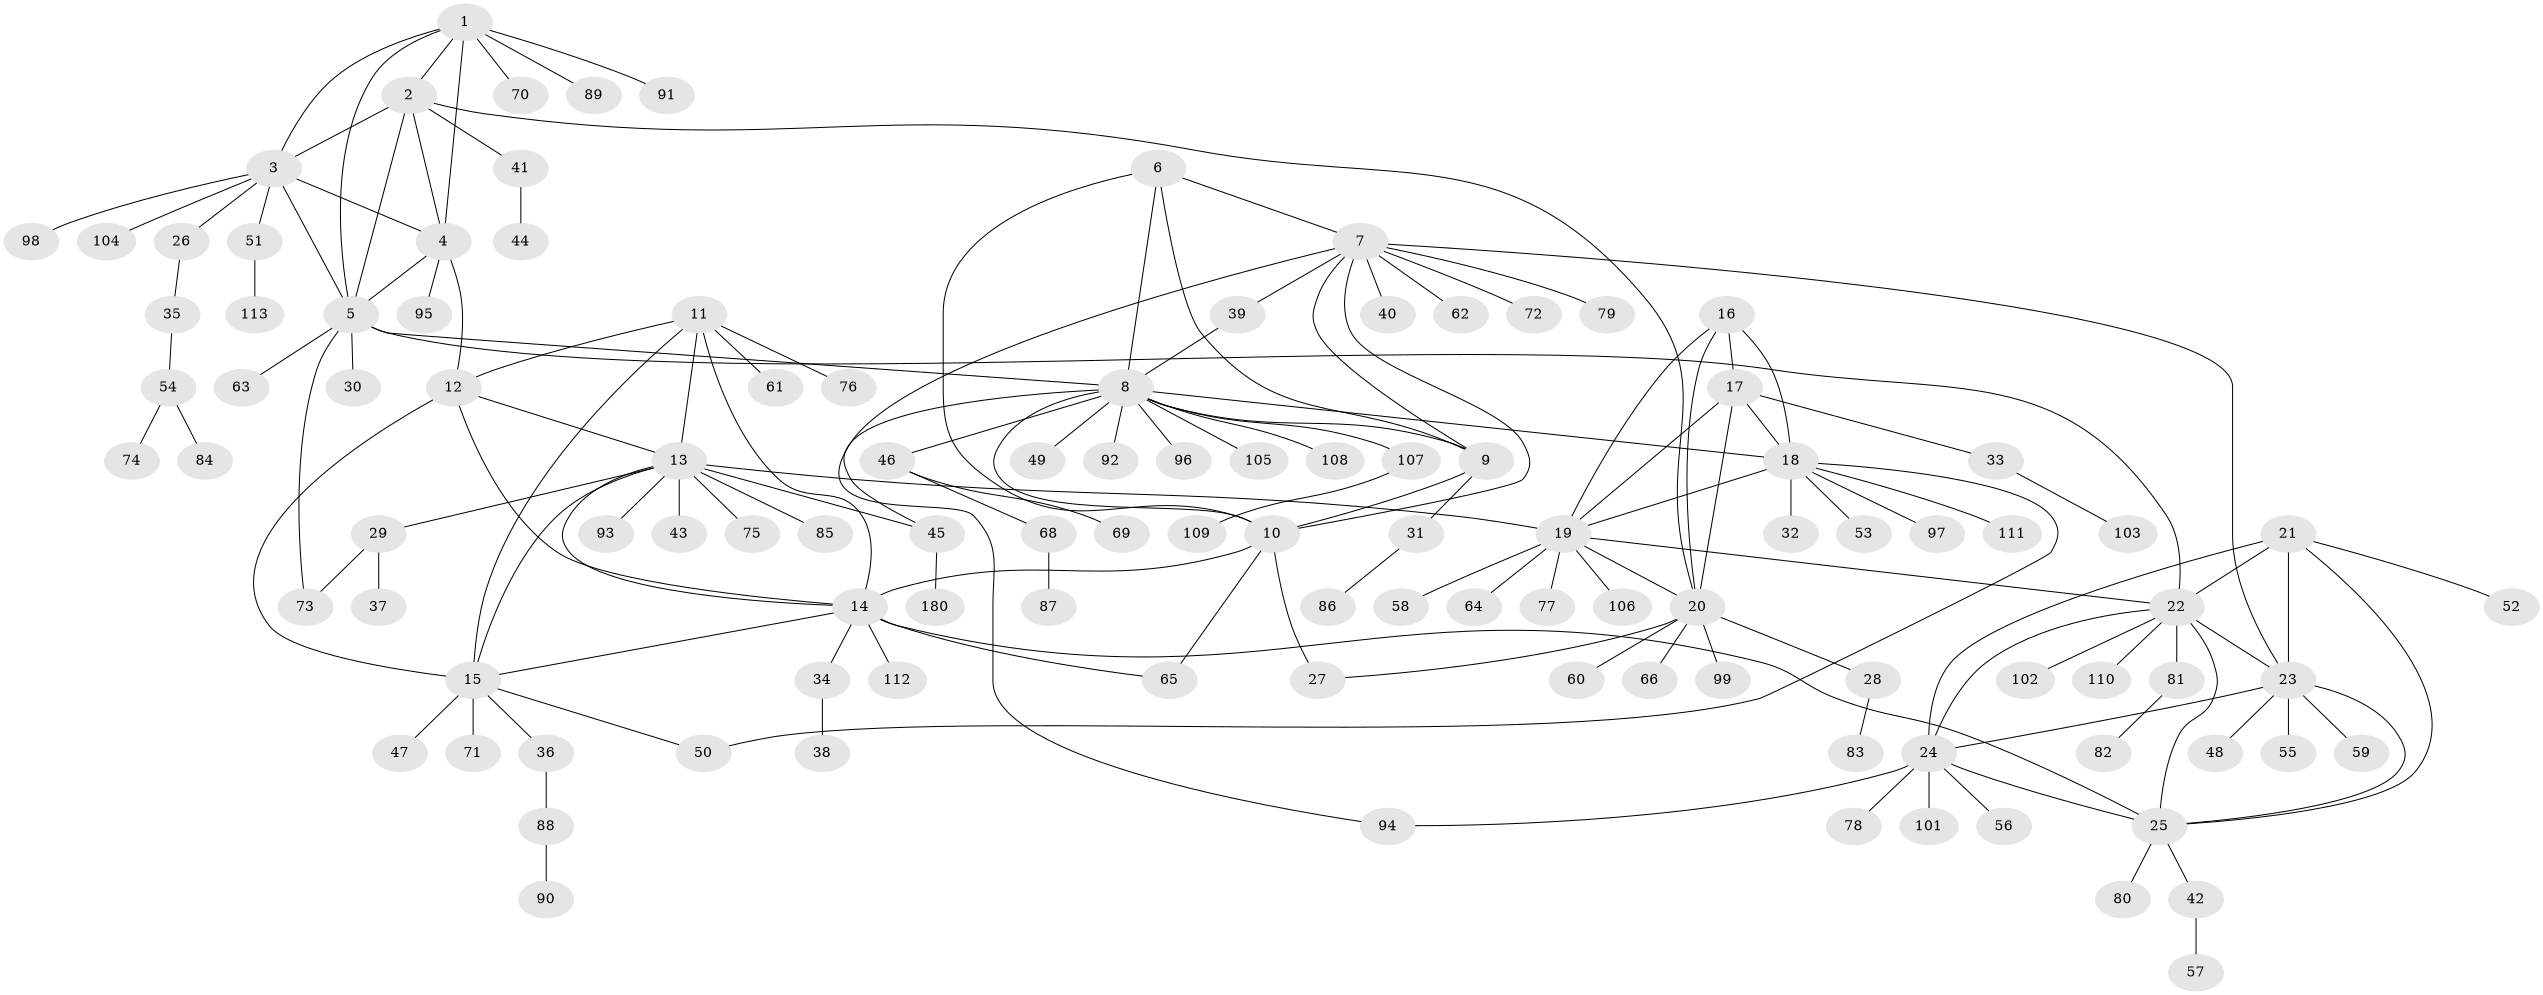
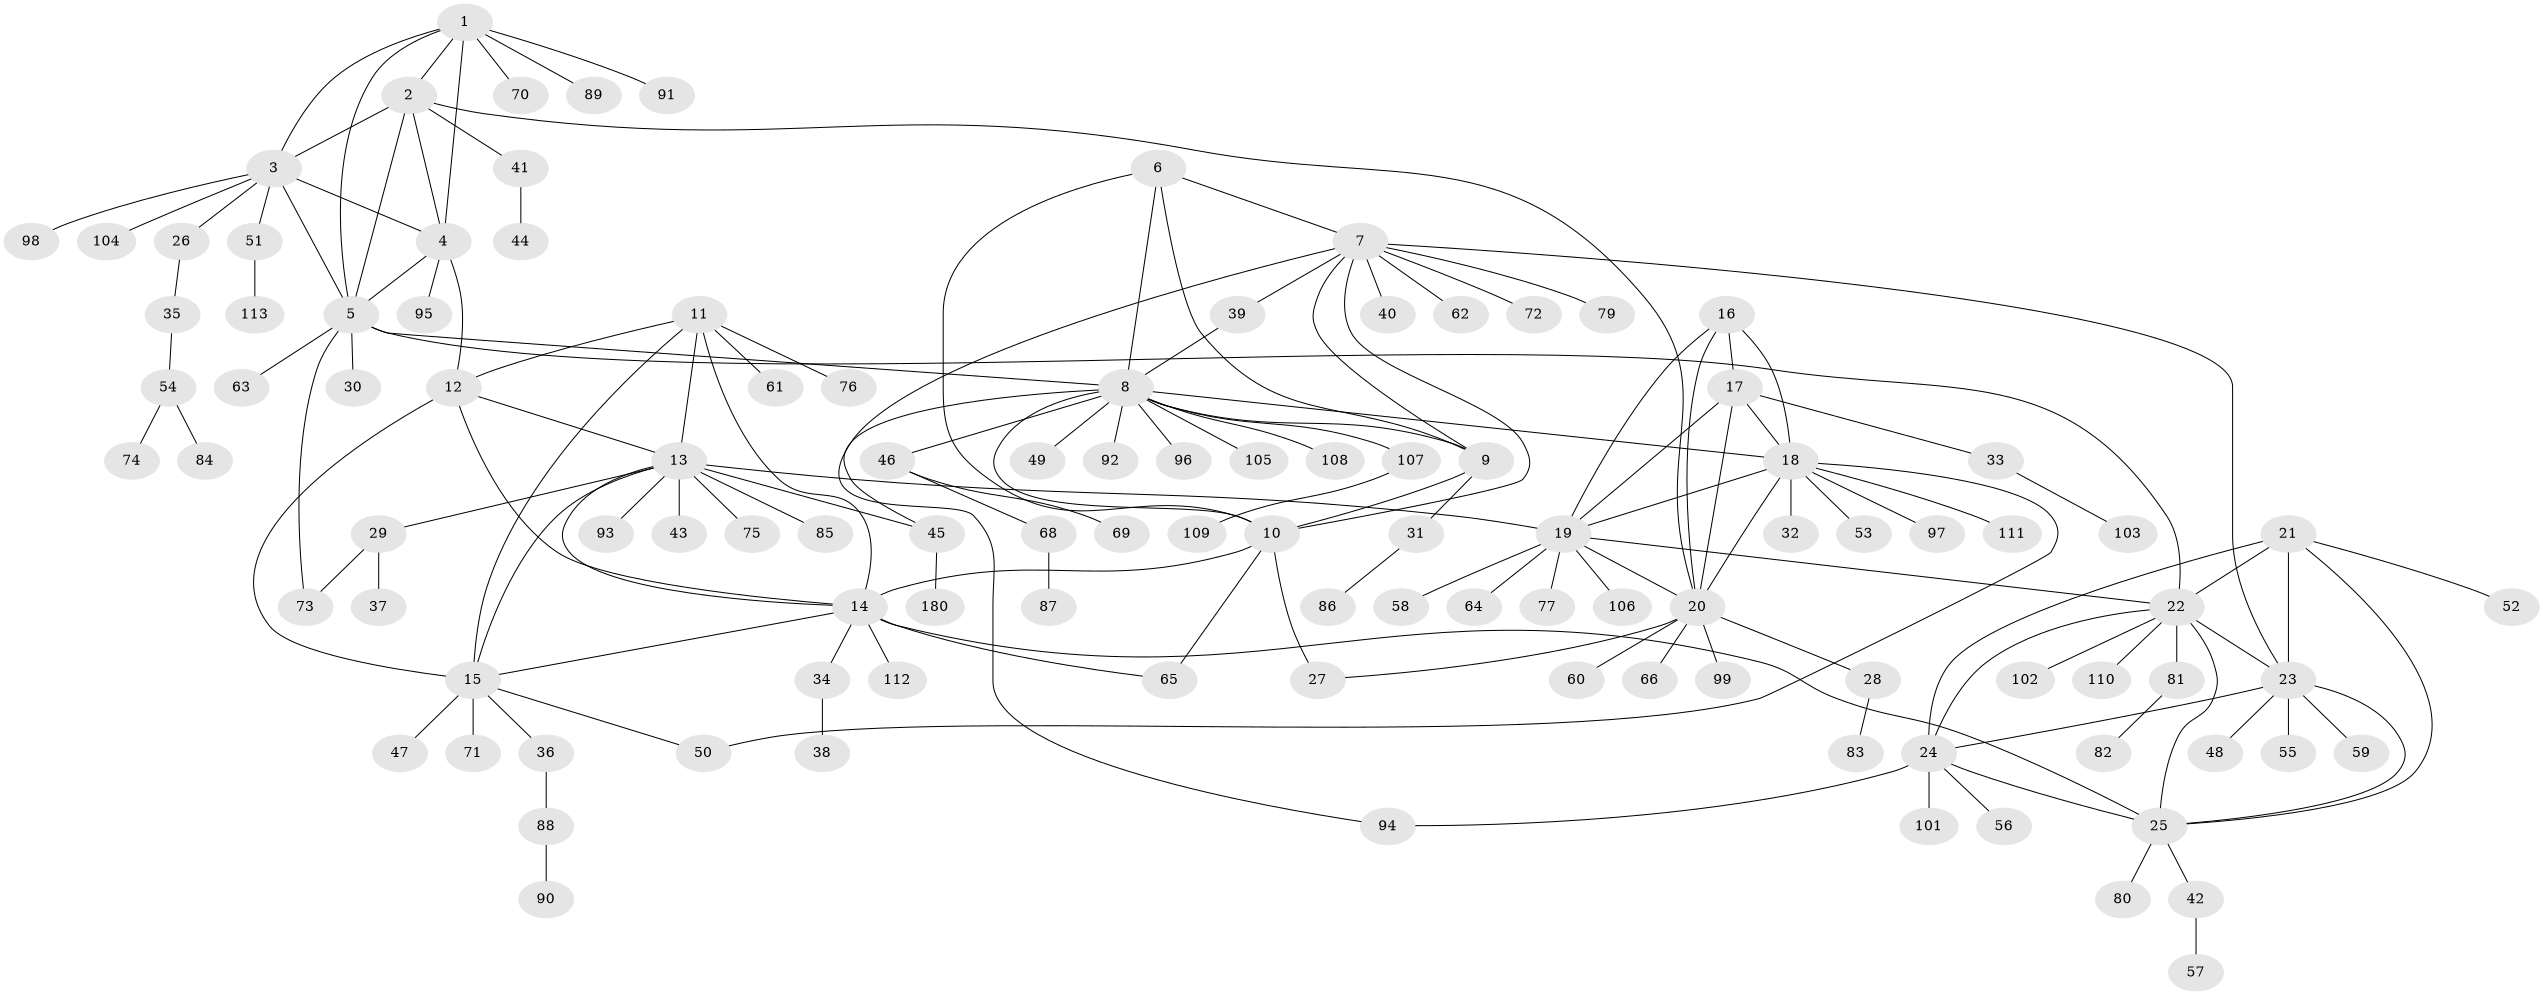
edge "18" -- "20": added
node "78": removed
